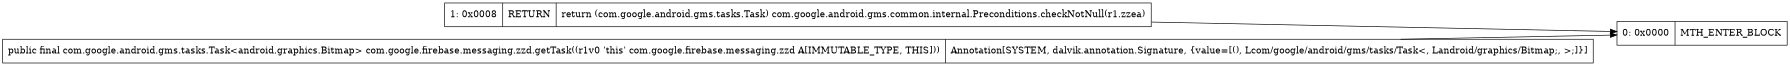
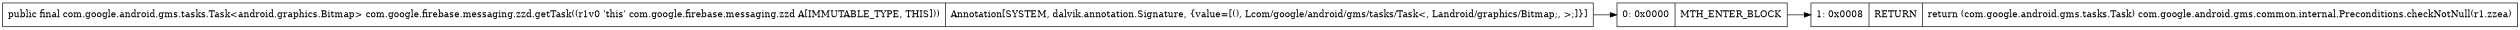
edge "1: 0x0008" -> "0: 0x0000": reversed
